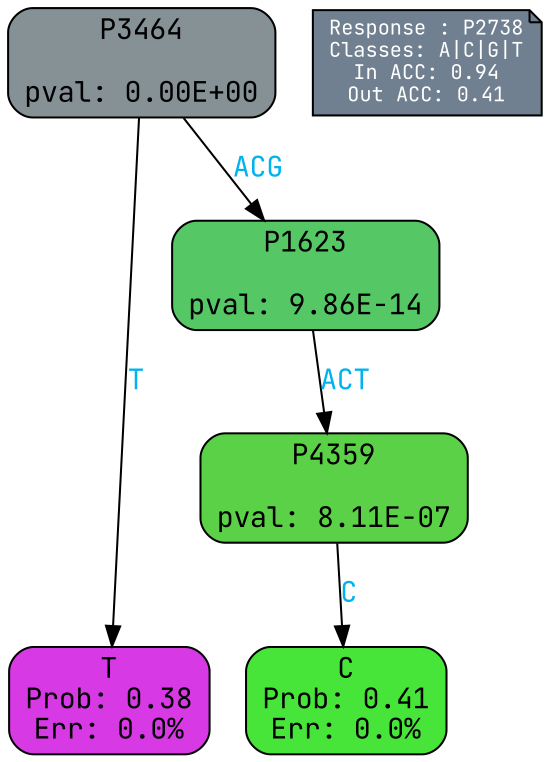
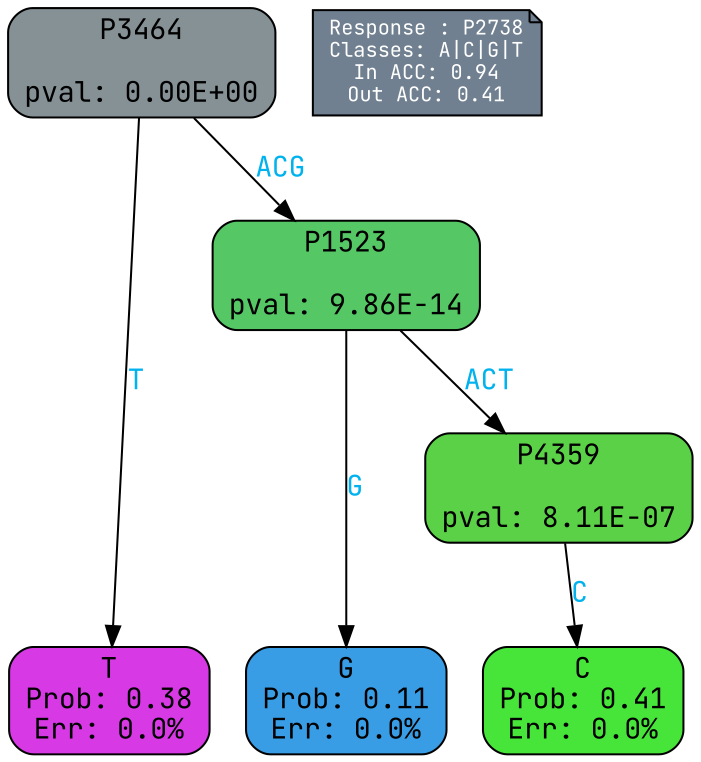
node "P1623 pval: 9.86E-14": label "P1623 pval: 9.86E-14" -> "P1523 pval: 9.86E-14"
node "G Prob: 0.11 Err: 0.0%": added
